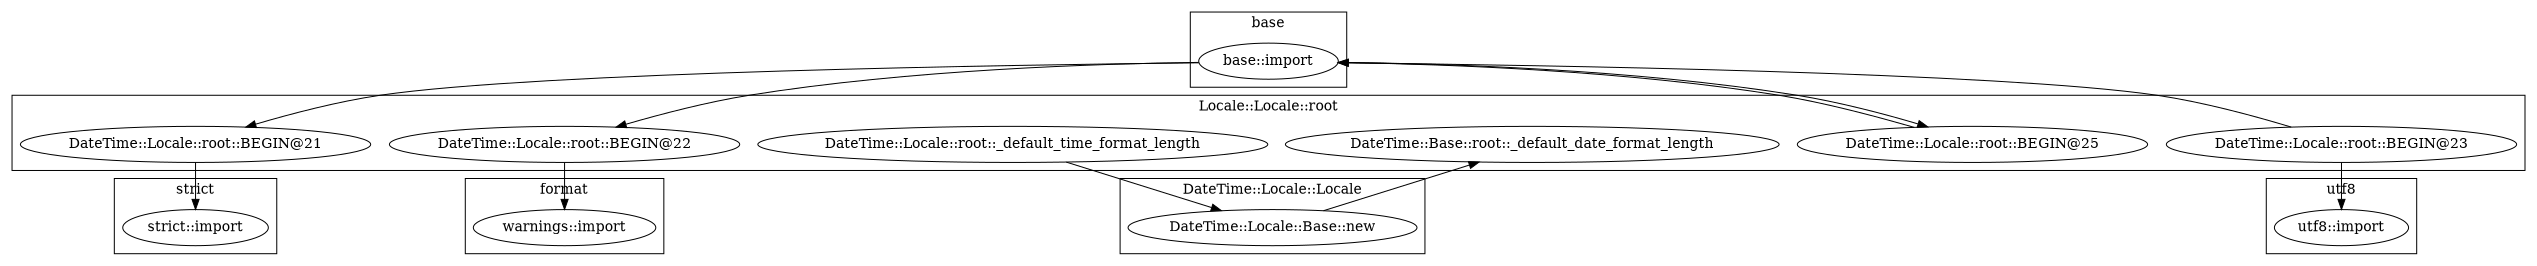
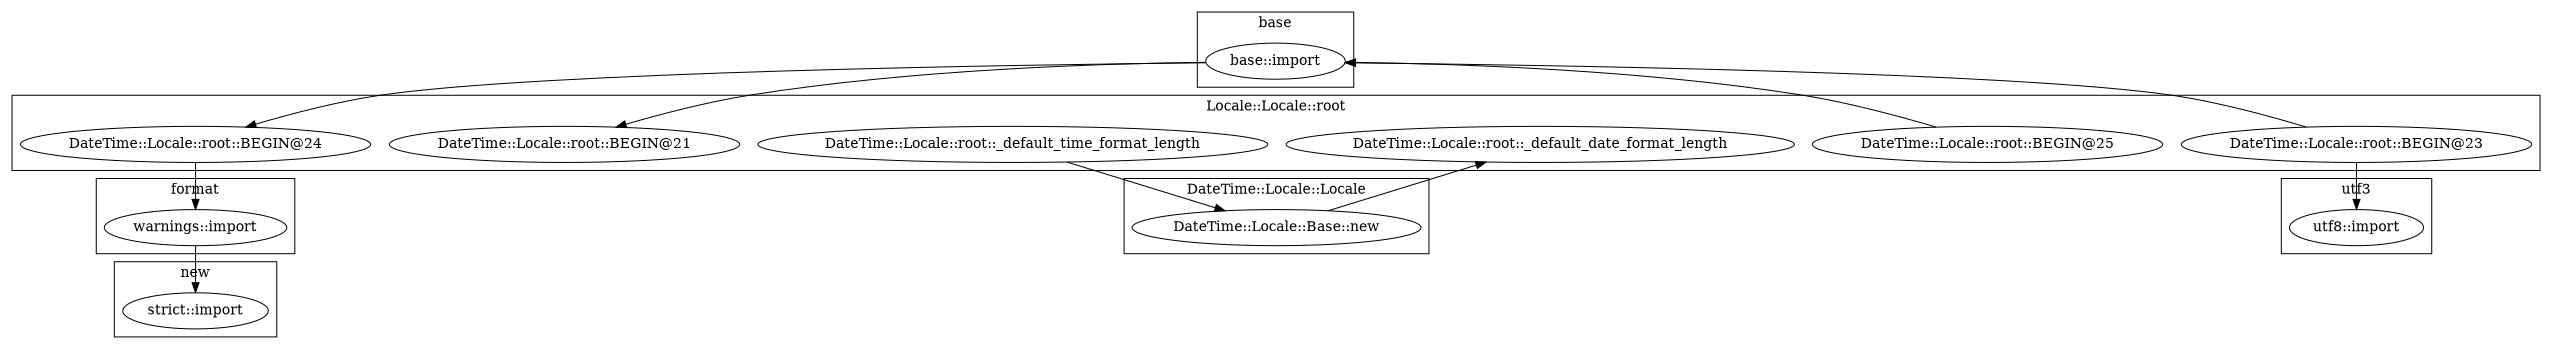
edge "base::import" -> "DateTime::Locale::root::BEGIN@25": removed
node "DateTime::Locale::root::BEGIN@22": label "DateTime::Locale::root::BEGIN@22" -> "DateTime::Locale::root::BEGIN@24"
node "DateTime::Base::root::_default_date_format_length": label "DateTime::Base::root::_default_date_format_length" -> "DateTime::Locale::root::_default_date_format_length"
edge "DateTime::Locale::root::BEGIN@21" -> "strict::import": now "warnings::import" -> "strict::import"
cluster "strict": label "strict" -> "new"
cluster "utf8": label "utf8" -> "utf3"
